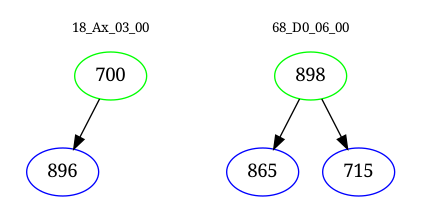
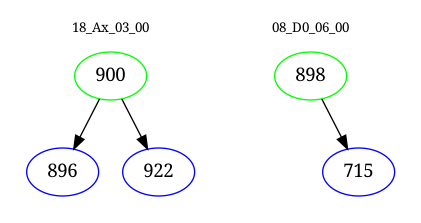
cluster "68_D0_06_00": label "68_D0_06_00" -> "08_D0_06_00"
node "700": label "700" -> "900"
node "922": added
node "865": removed
